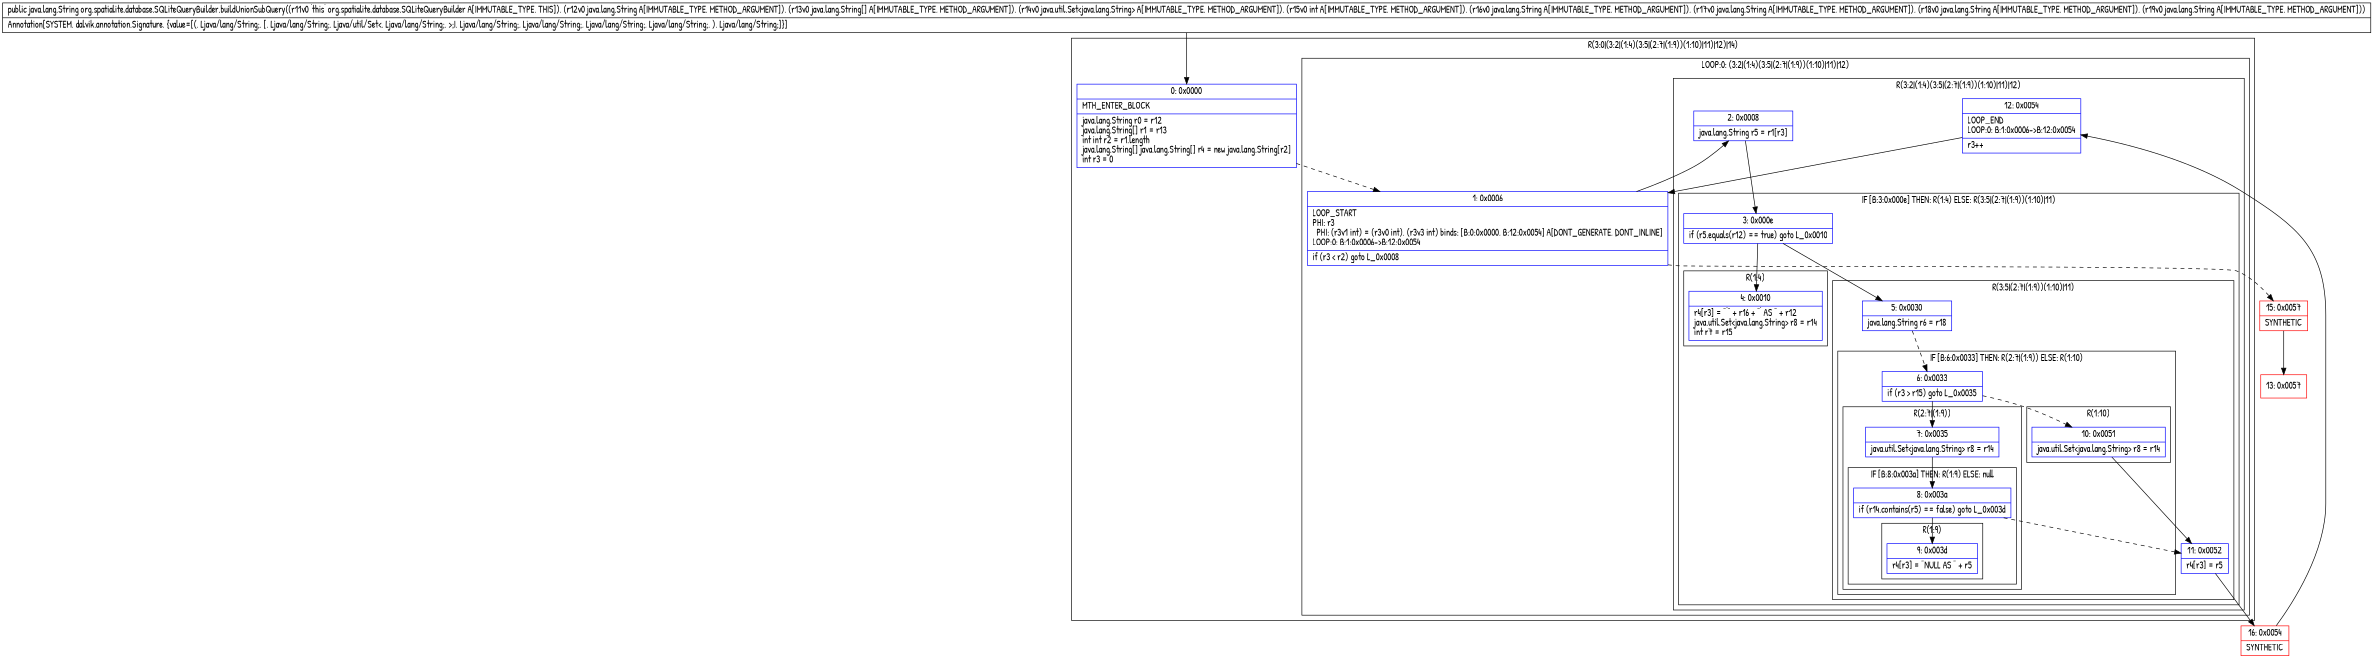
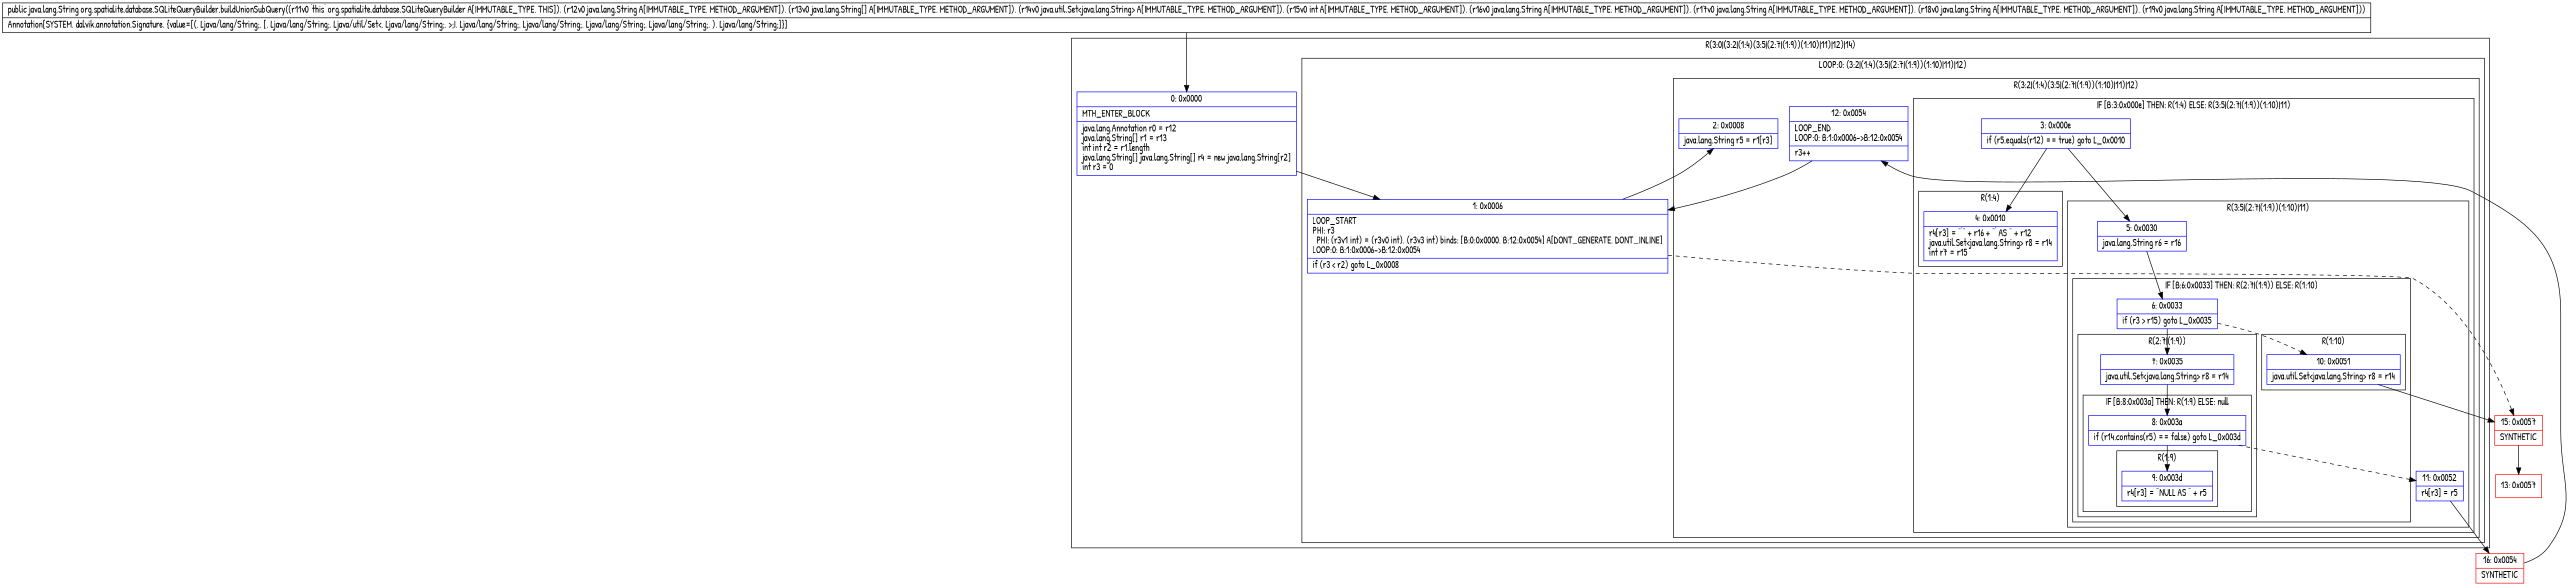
node "0: 0x0000": text "java.lang.String r0 = r12" -> "java.lang.Annotation r0 = r12"
edge "2: 0x0008" -> "3: 0x000e": removed
edge "0: 0x0000" -> "1: 0x0006": style dashed -> solid
node "5: 0x0030": text "java.lang.String r6 = r18" -> "java.lang.String r6 = r16"
edge "5: 0x0030" -> "6: 0x0033": style dashed -> solid
edge "10: 0x0051" -> "11: 0x0052": now "10: 0x0051" -> "15: 0x0057"
